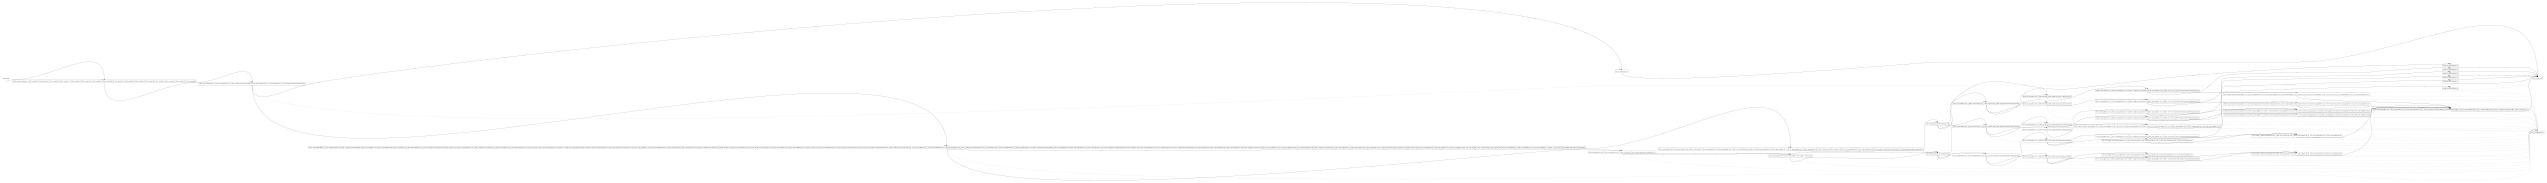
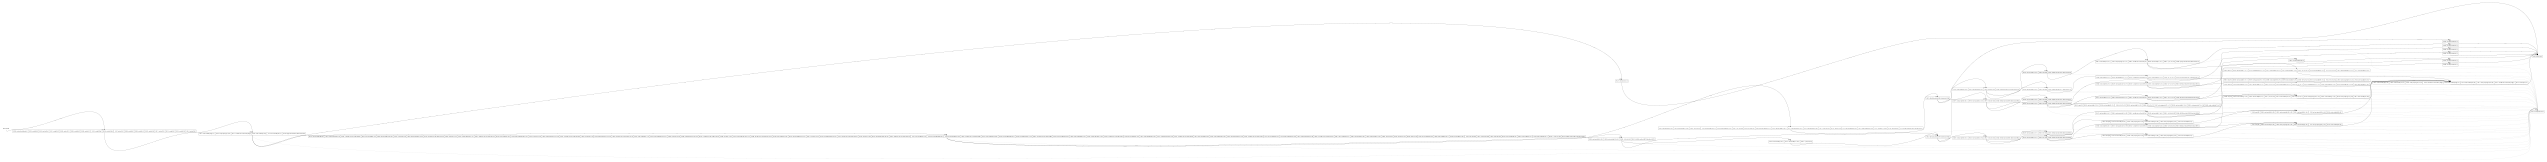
node "29347: constant[undefined,v1]": added
